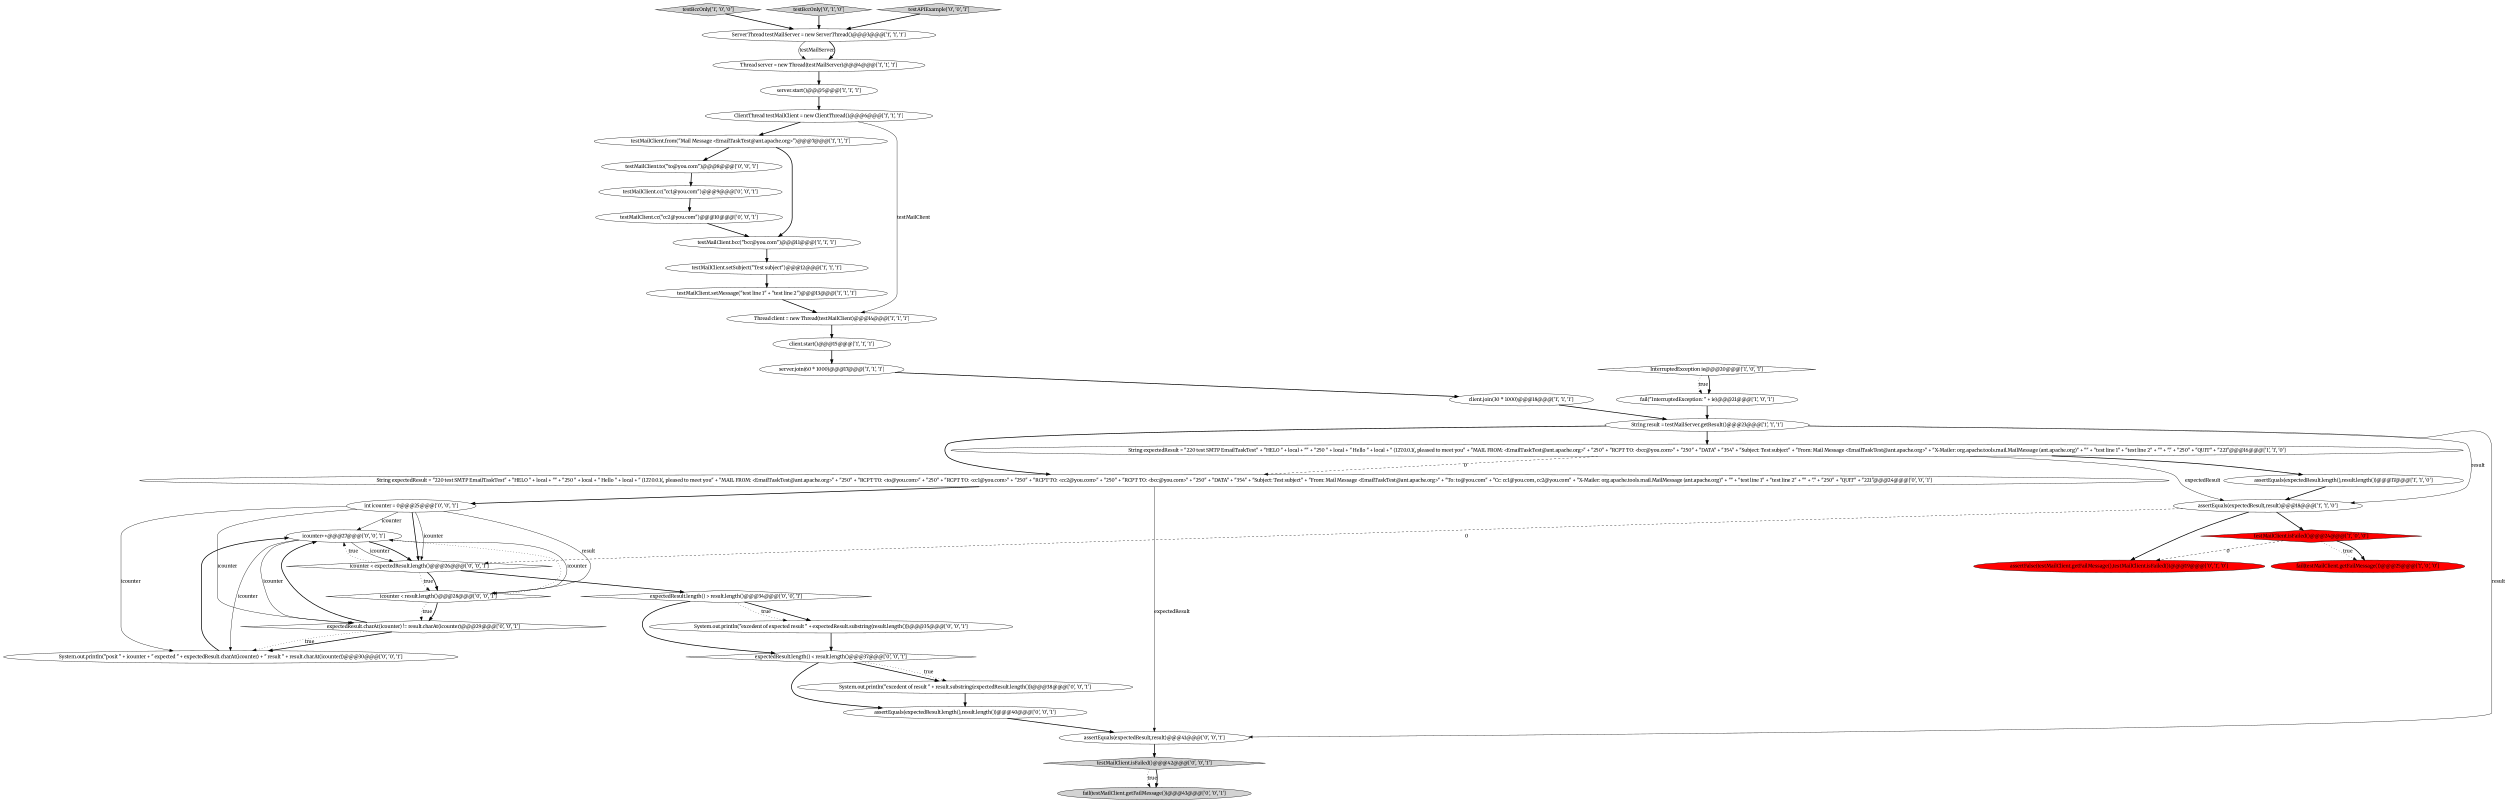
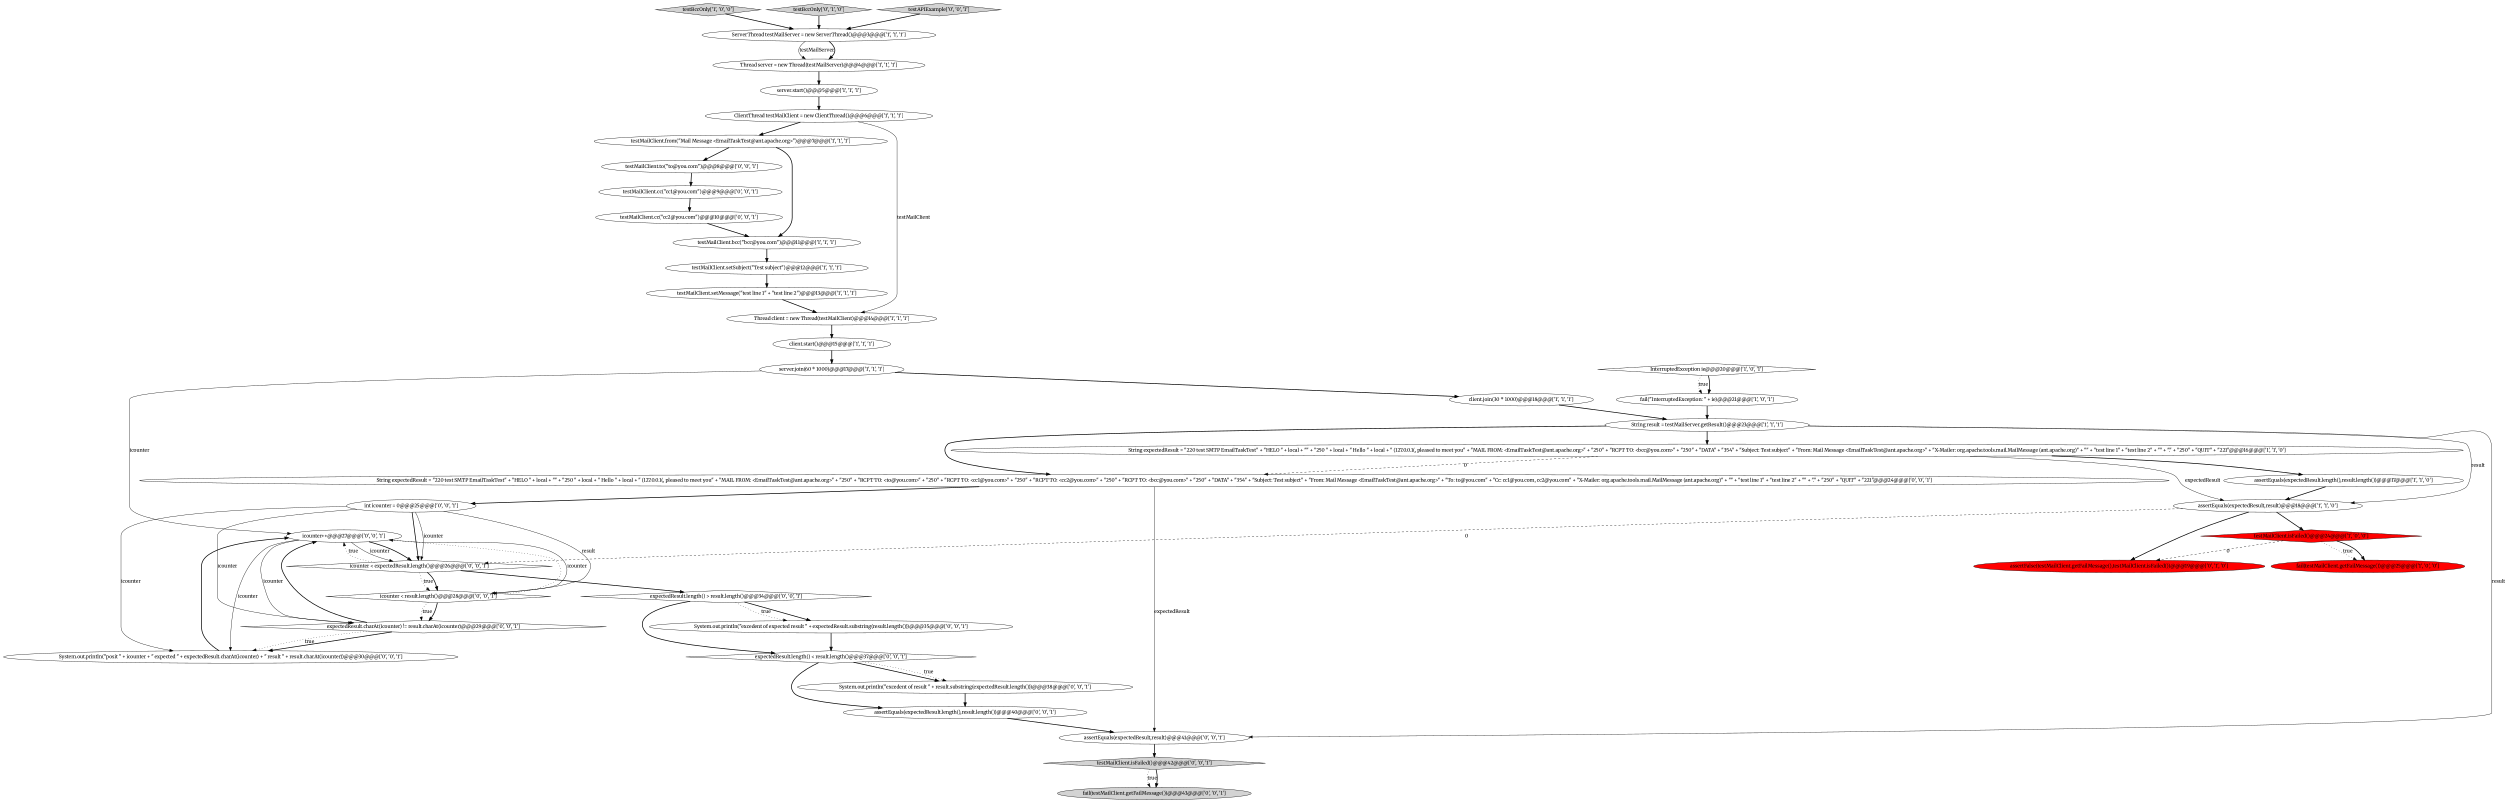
edge "int icounter = 0@@@25@@@['0', '0', '1']" -> "icounter++@@@27@@@['0', '0', '1']": now "server.join(60 * 1000)@@@17@@@['1', '1', '1']" -> "icounter++@@@27@@@['0', '0', '1']"
